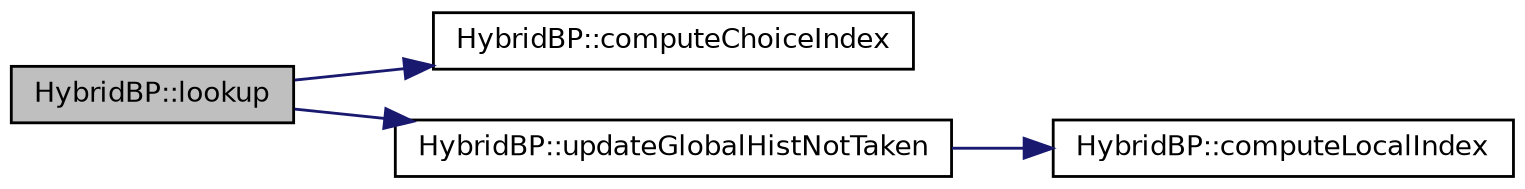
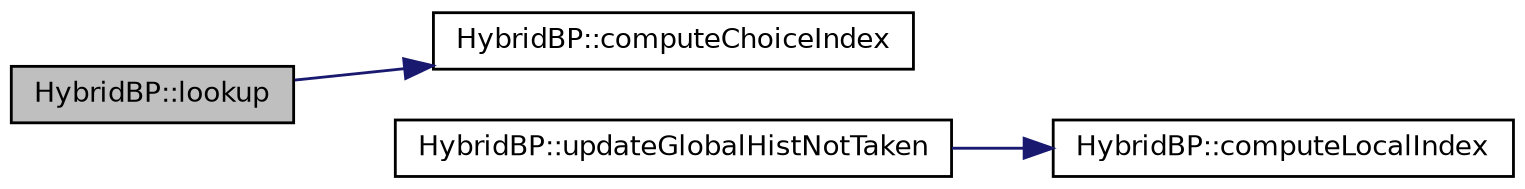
edge "HybridBP::lookup" -> "HybridBP::updateGlobalHistNotTaken": removed
